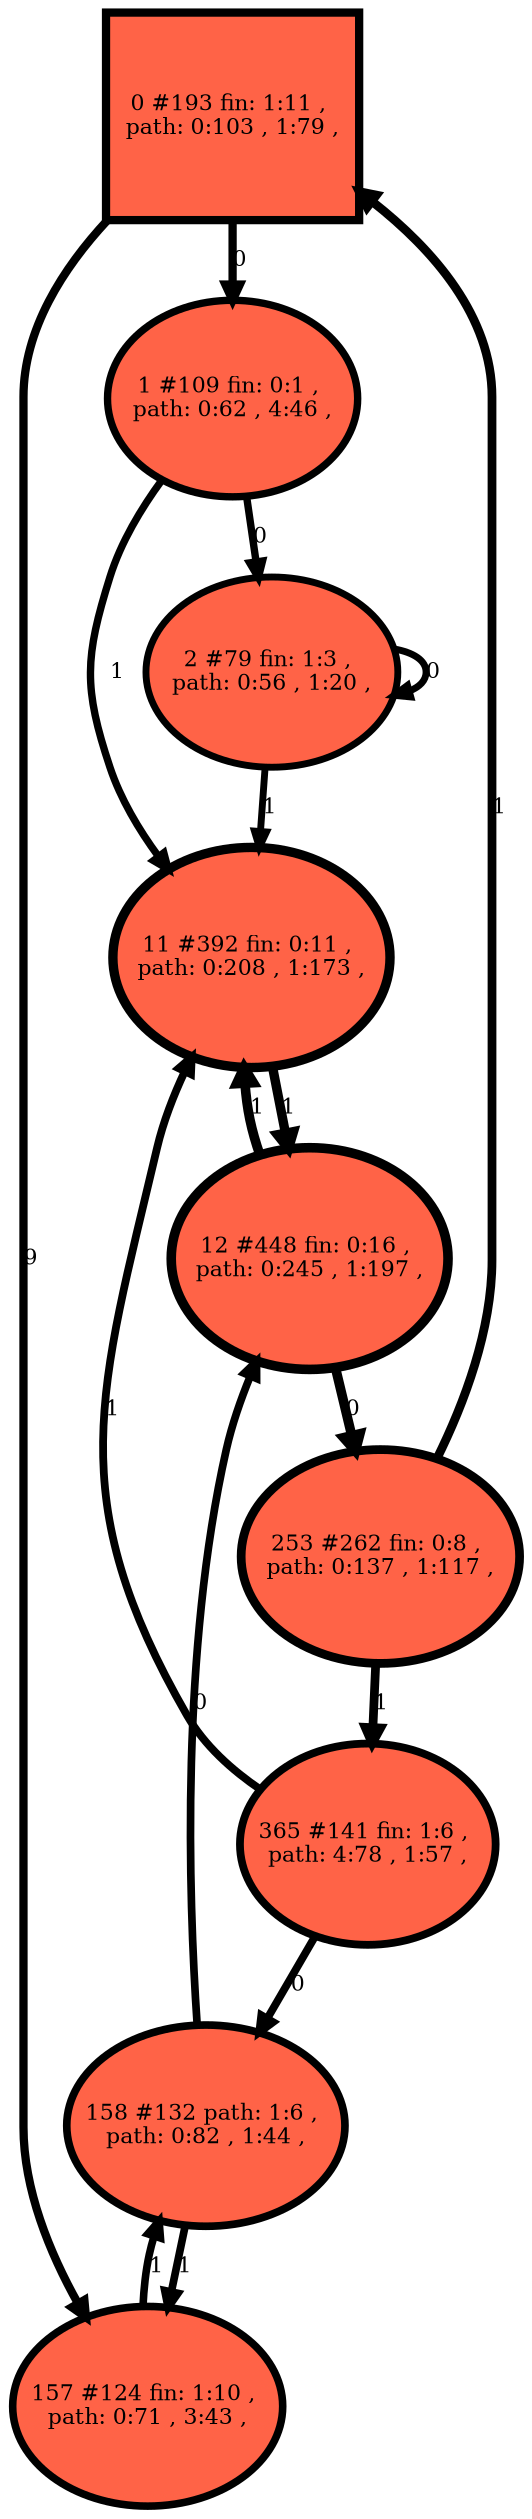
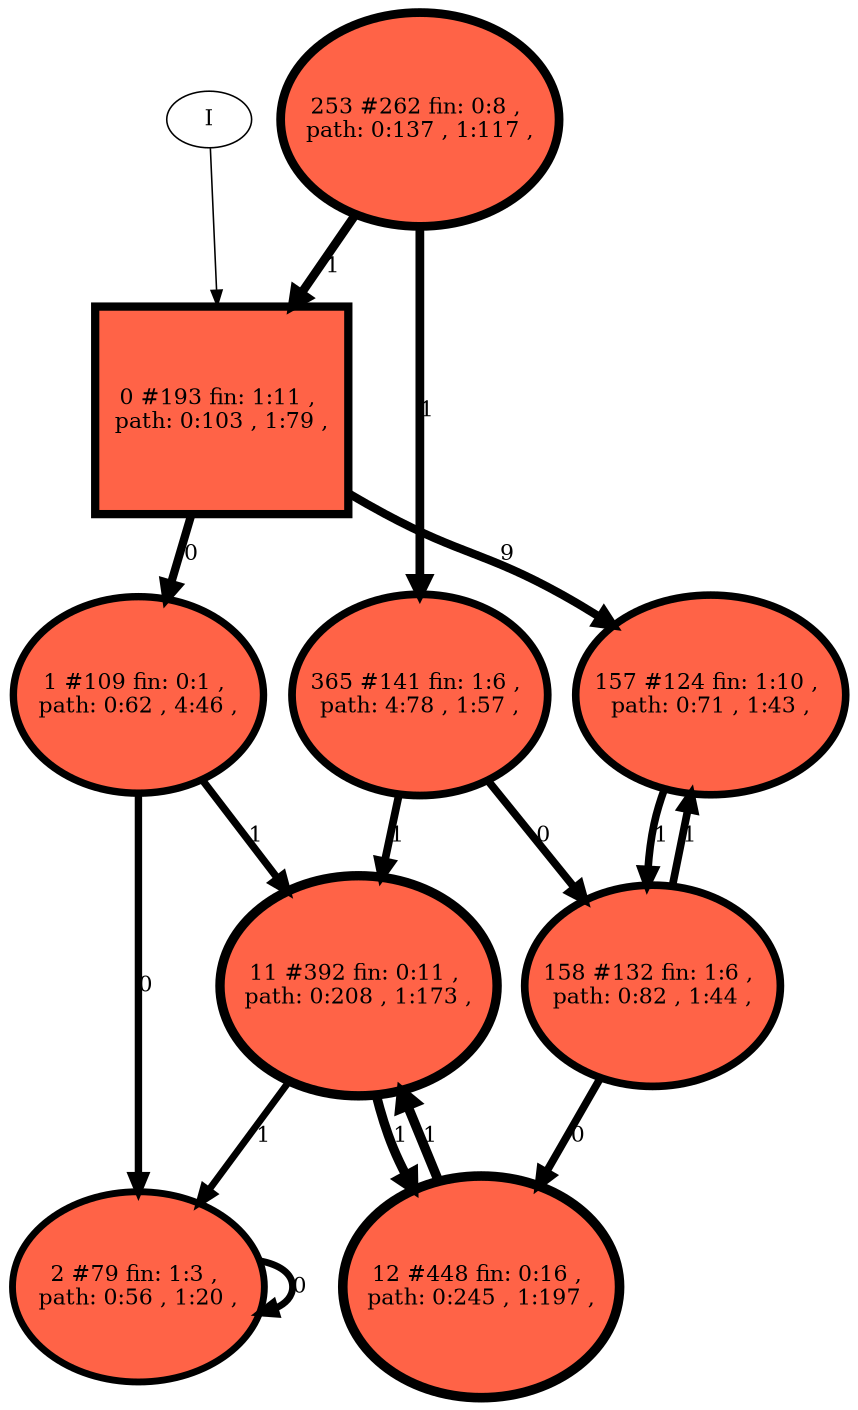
node "I": added
edge "2 #79 fin: 1:3 , path: 0:56 , 1:20 ," -> "11 #392 fin: 0:11 , path: 0:208 , 1:173 ,": reversed
edge "12 #448 fin: 0:16 , path: 0:245 , 1:197 ," -> "253 #262 fin: 0:8 , path: 0:137 , 1:117 ,": removed, label "0"
node "158 #132 path: 1:6 , path: 0:82 , 1:44 ,": label "158 #132 path: 1:6 , path: 0:82 , 1:44 ," -> "158 #132 fin: 1:6 , path: 0:82 , 1:44 ,"
node "157 #124 fin: 1:10 , path: 0:71 , 3:43 ,": label "157 #124 fin: 1:10 , path: 0:71 , 3:43 ," -> "157 #124 fin: 1:10 , path: 0:71 , 1:43 ,"
